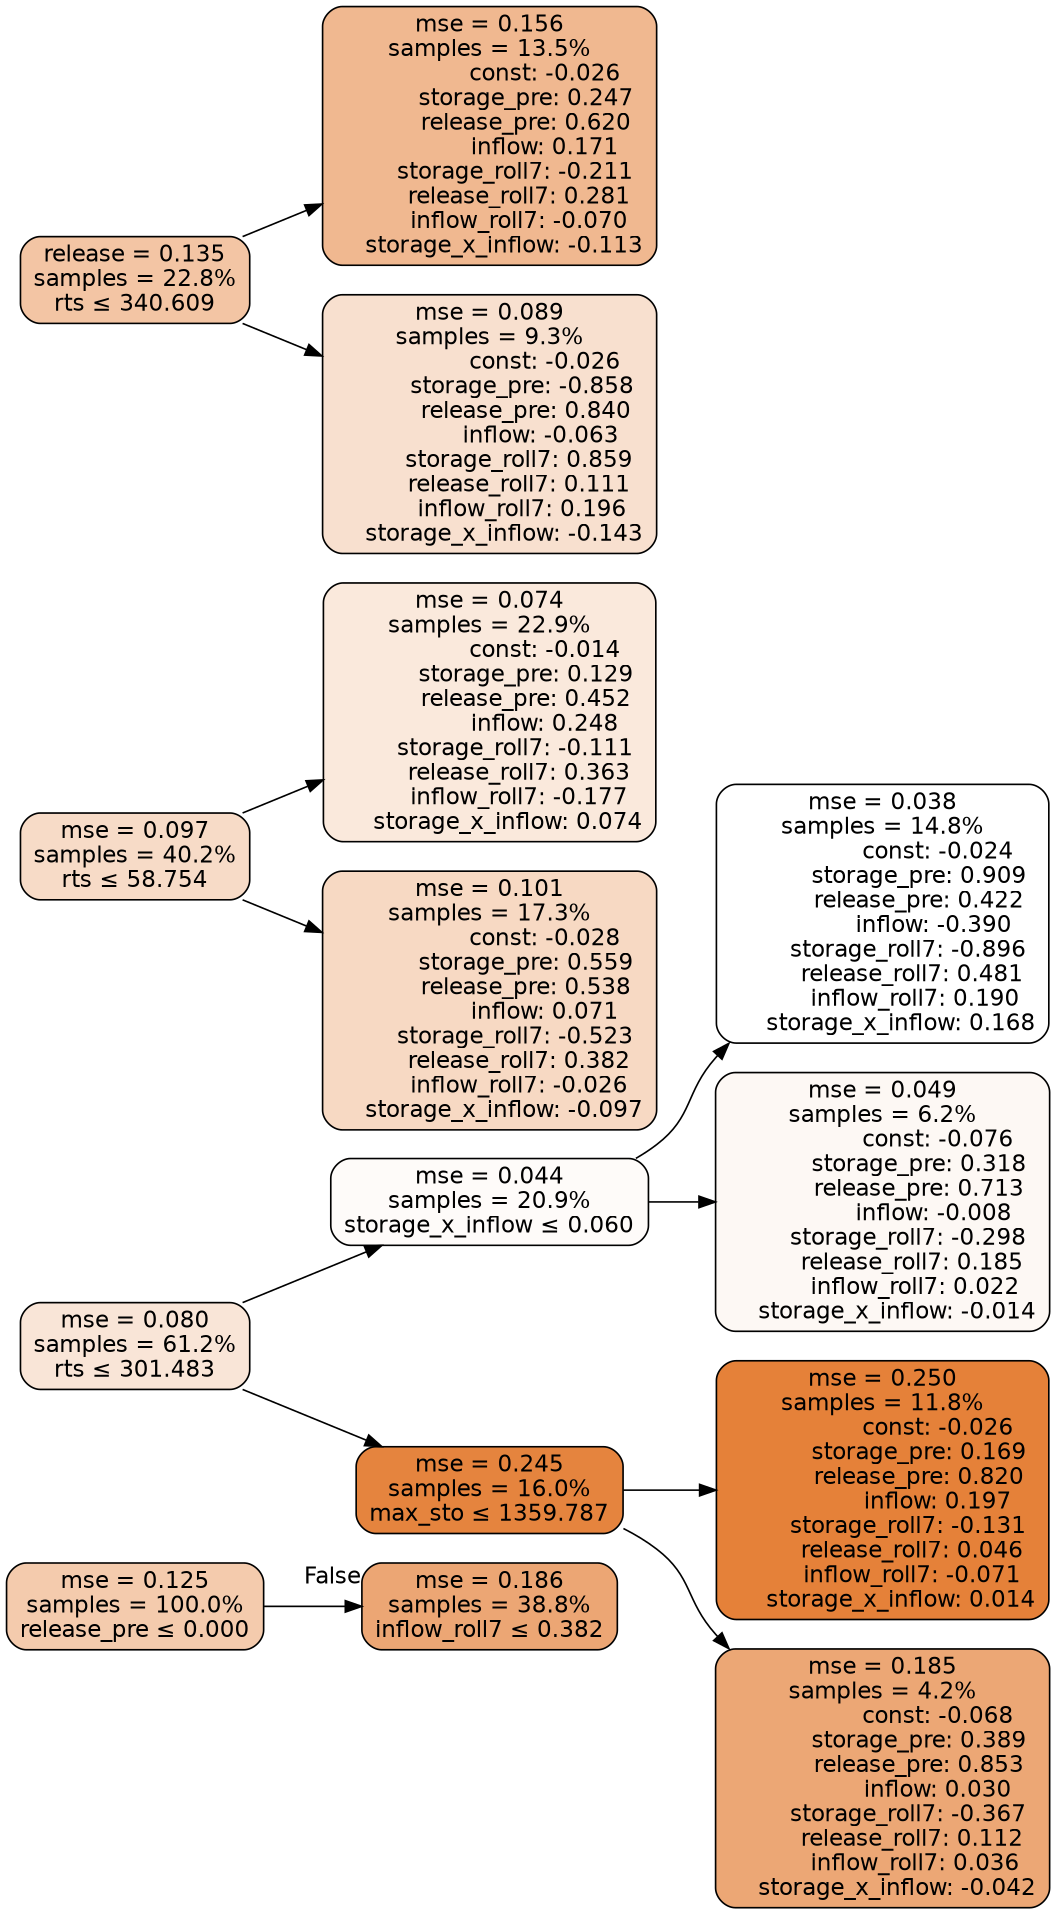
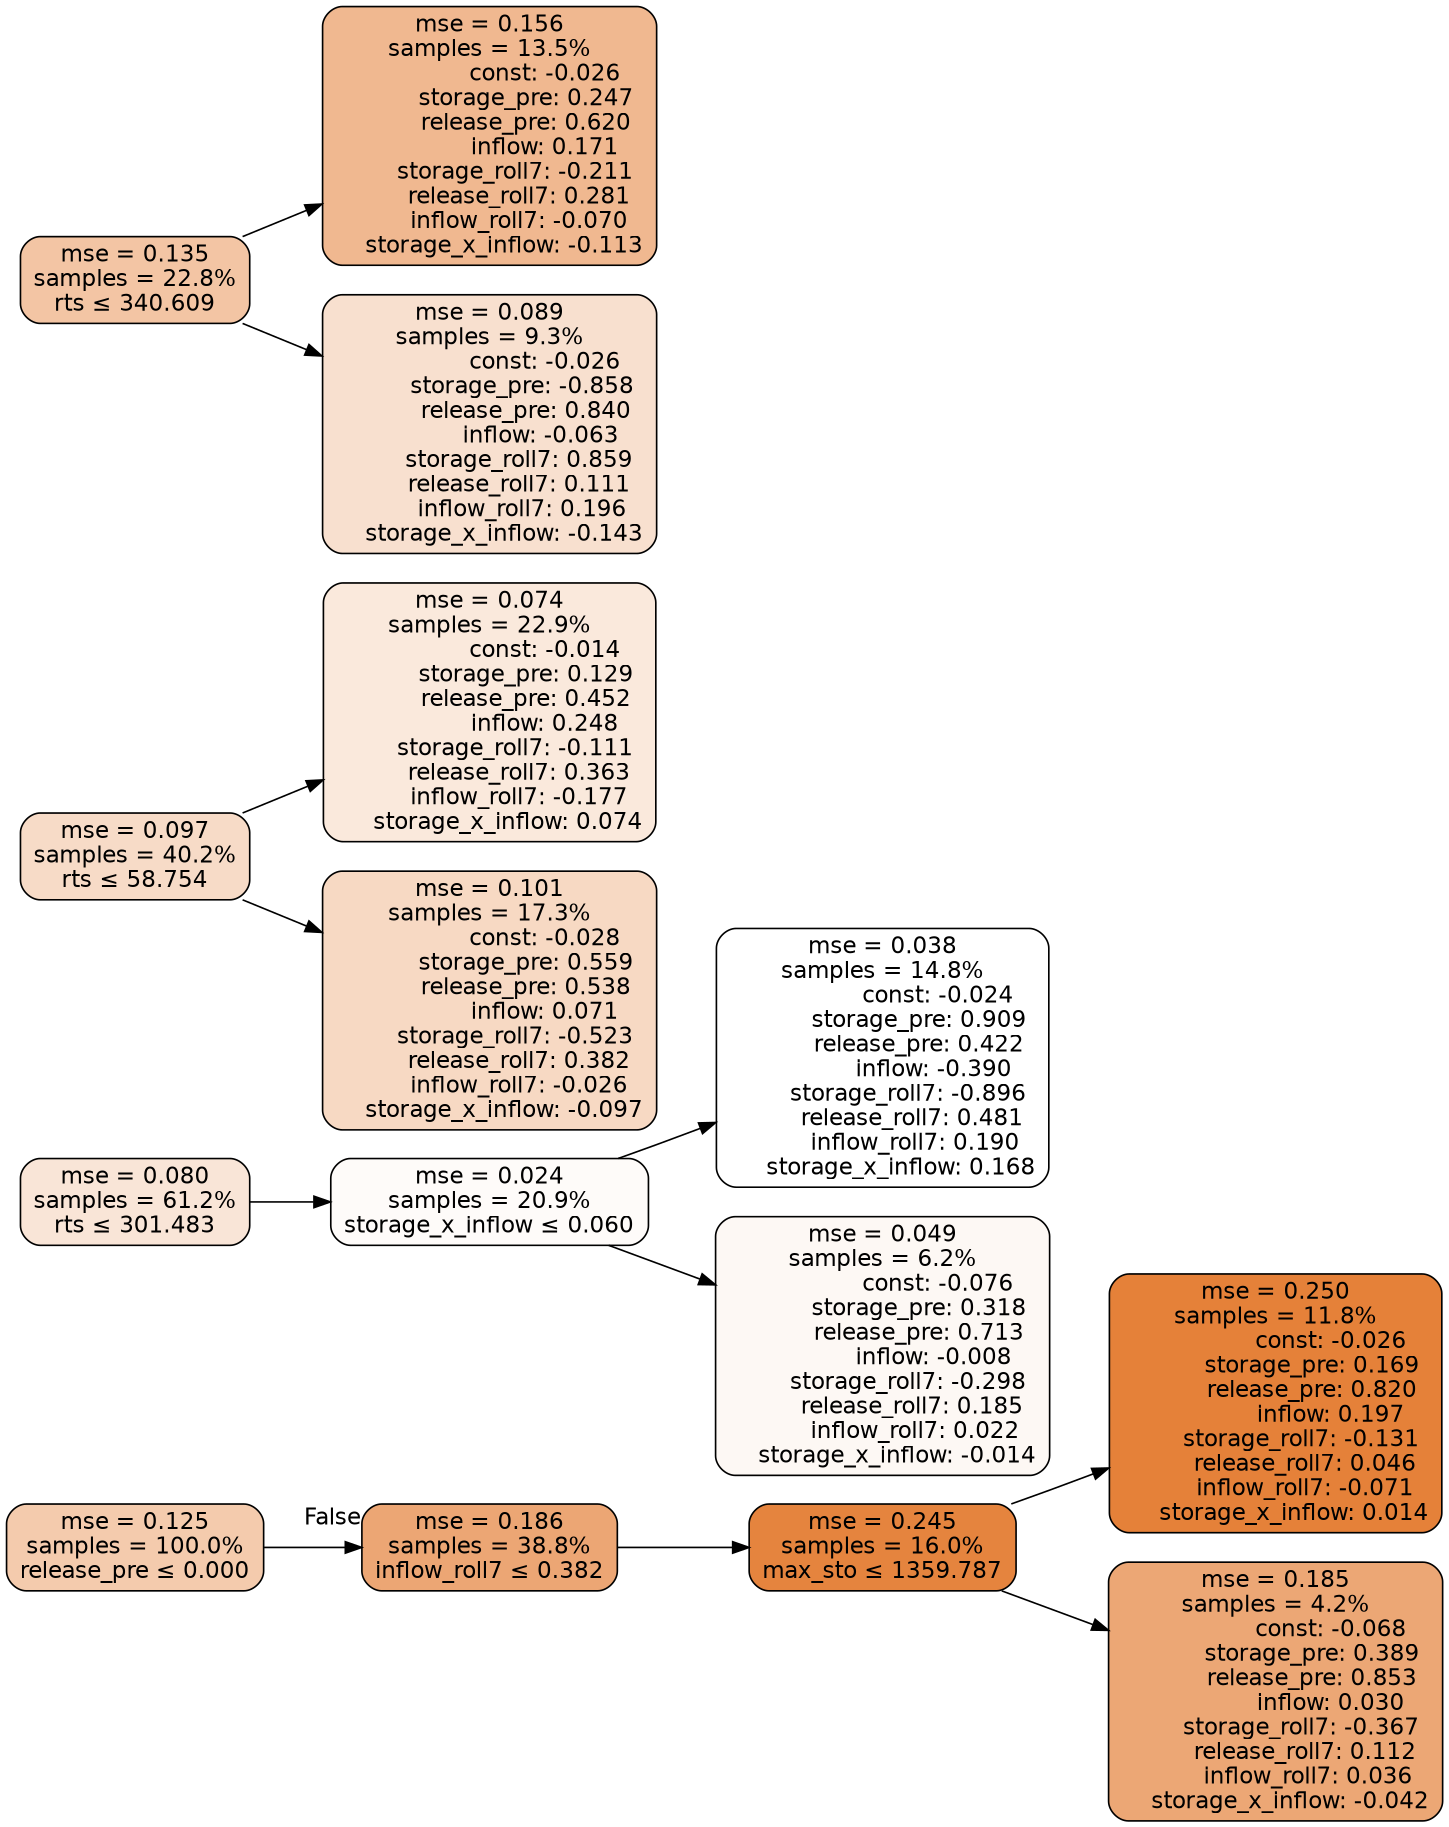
node "release = 0.135 samples = 22.8% rts ≤ 340.609": label "release = 0.135 samples = 22.8% rts ≤ 340.609" -> "mse = 0.135 samples = 22.8% rts ≤ 340.609"
node "mse = 0.044 samples = 20.9% storage_x_inflow ≤ 0.060": label "mse = 0.044 samples = 20.9% storage_x_inflow ≤ 0.060" -> "mse = 0.024 samples = 20.9% storage_x_inflow ≤ 0.060"
edge "mse = 0.080 samples = 61.2% rts ≤ 301.483" -> "mse = 0.245 samples = 16.0% max_sto ≤ 1359.787": now "mse = 0.186 samples = 38.8% inflow_roll7 ≤ 0.382" -> "mse = 0.245 samples = 16.0% max_sto ≤ 1359.787"
